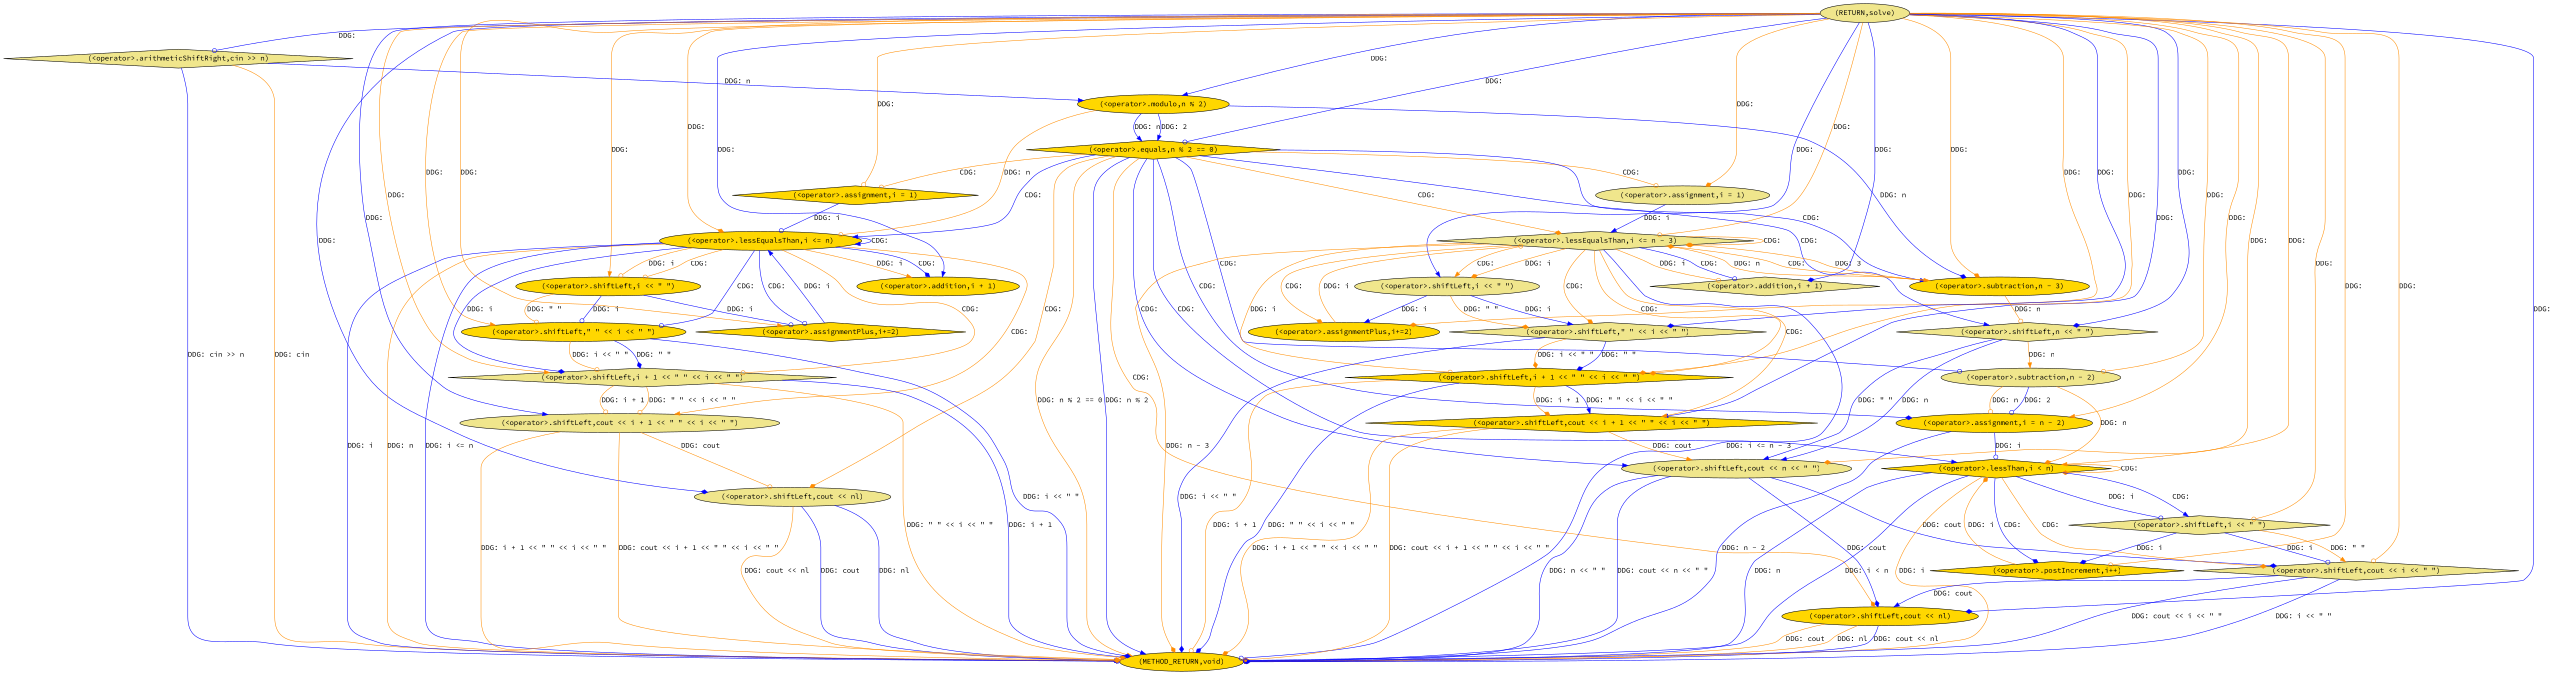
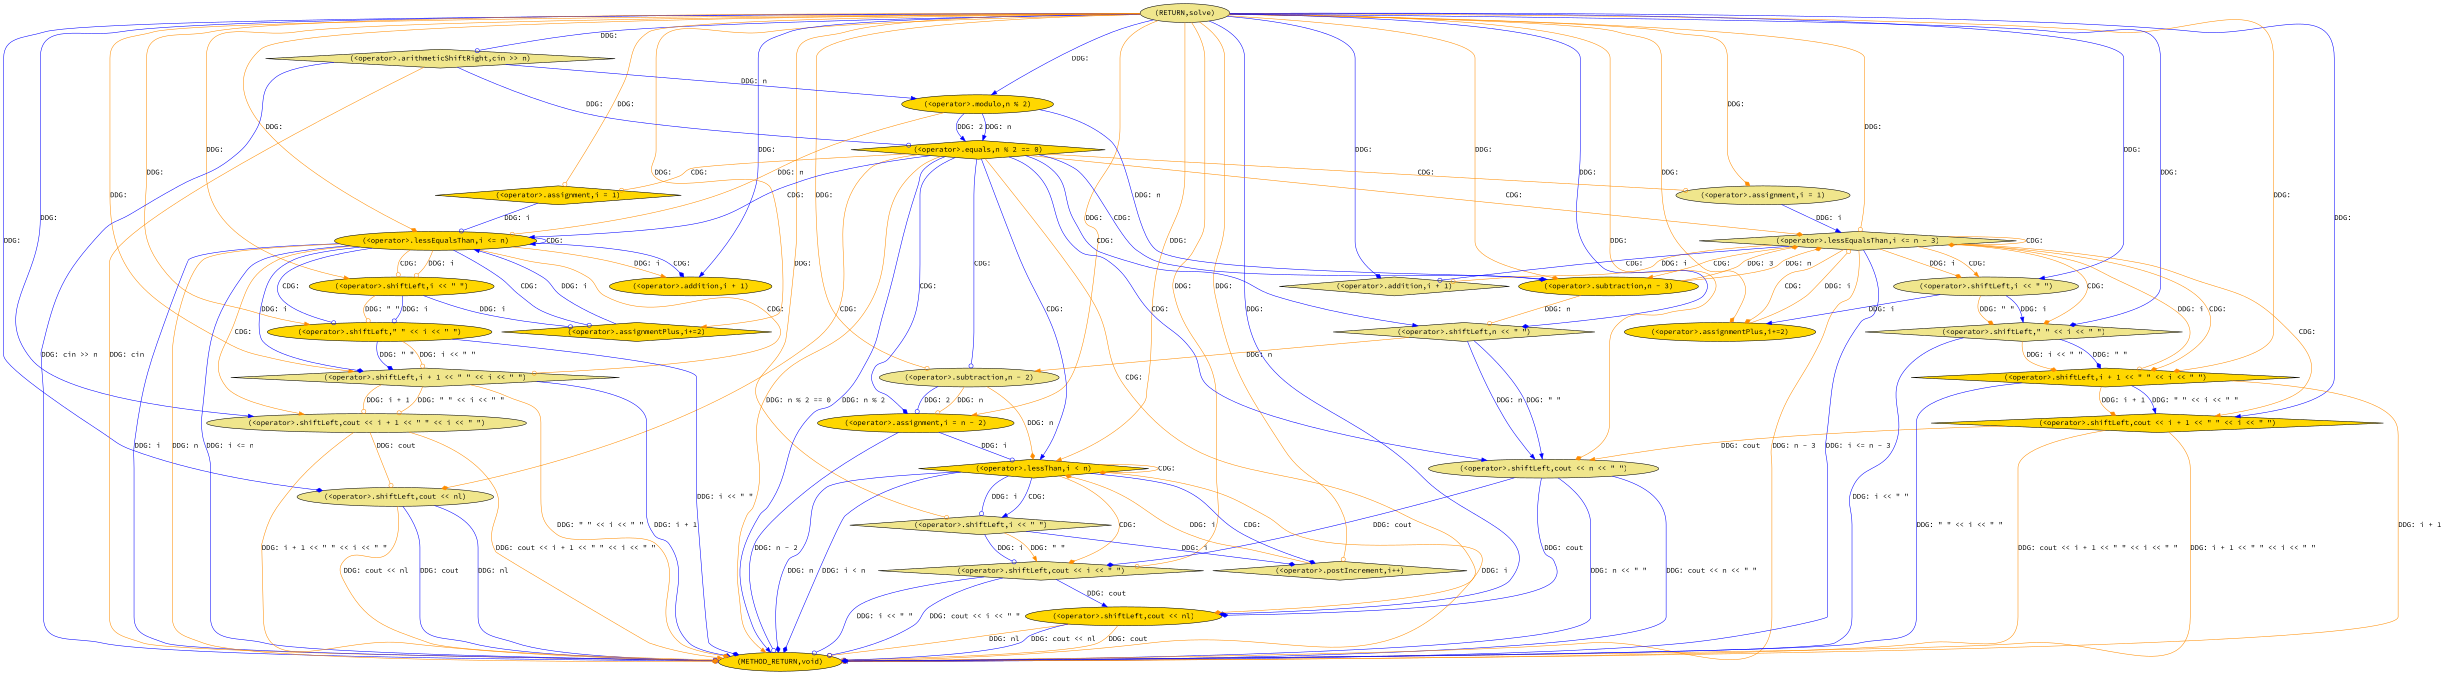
edge "(RETURN,solve)" -> "(<operator>.equals,n % 2 == 0)": now "(<operator>.arithmeticShiftRight,cin >> n)" -> "(<operator>.equals,n % 2 == 0)"
node "(<operator>.postIncrement,i++)": fillcolor gold -> khaki
